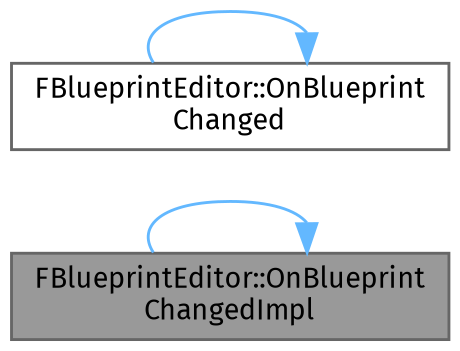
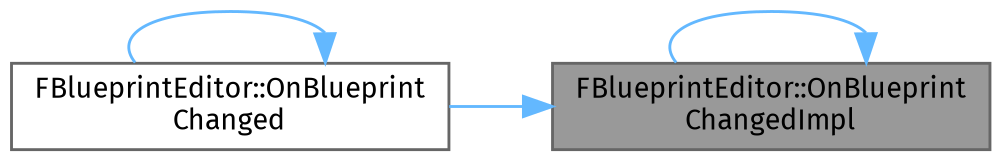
edge "FBlueprintEditor::OnBlueprint Changed" -> "FBlueprintEditor::OnBlueprint ChangedImpl": added
